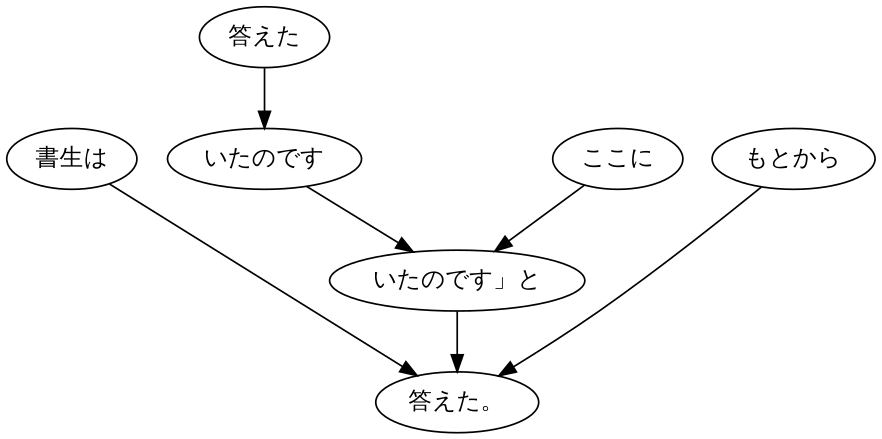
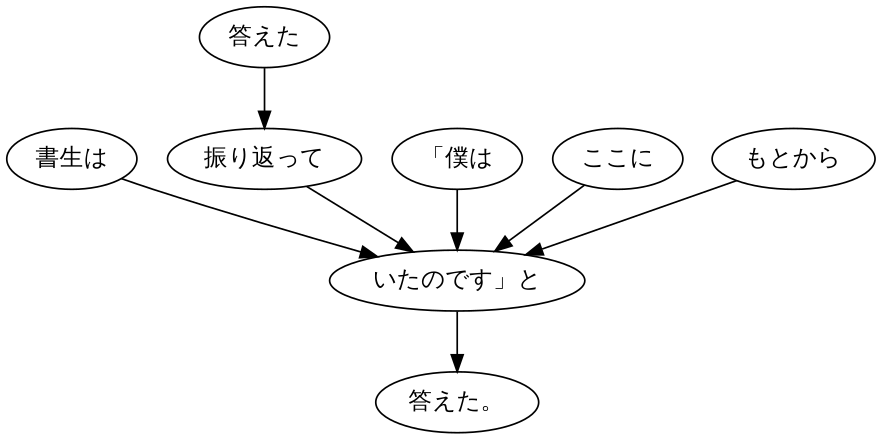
node "いたのです": label "いたのです" -> "振り返って"
node "「僕は": added
edge "書生は" -> "答えた。": now "書生は" -> "いたのです」と"
edge "もとから" -> "答えた。": now "もとから" -> "いたのです」と"
